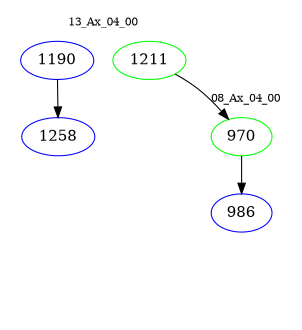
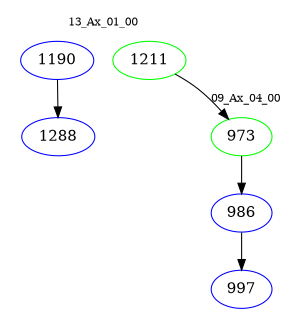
cluster "13_Ax_04_00": label "13_Ax_04_00" -> "13_Ax_01_00"
cluster "08_Ax_04_00": label "08_Ax_04_00" -> "09_Ax_04_00"
node "1258": label "1258" -> "1288"
node "970": label "970" -> "973"
node "997": added
